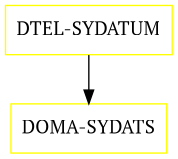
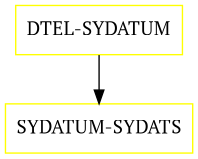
node "DOMA-SYDATS": label "DOMA-SYDATS" -> "SYDATUM-SYDATS"
